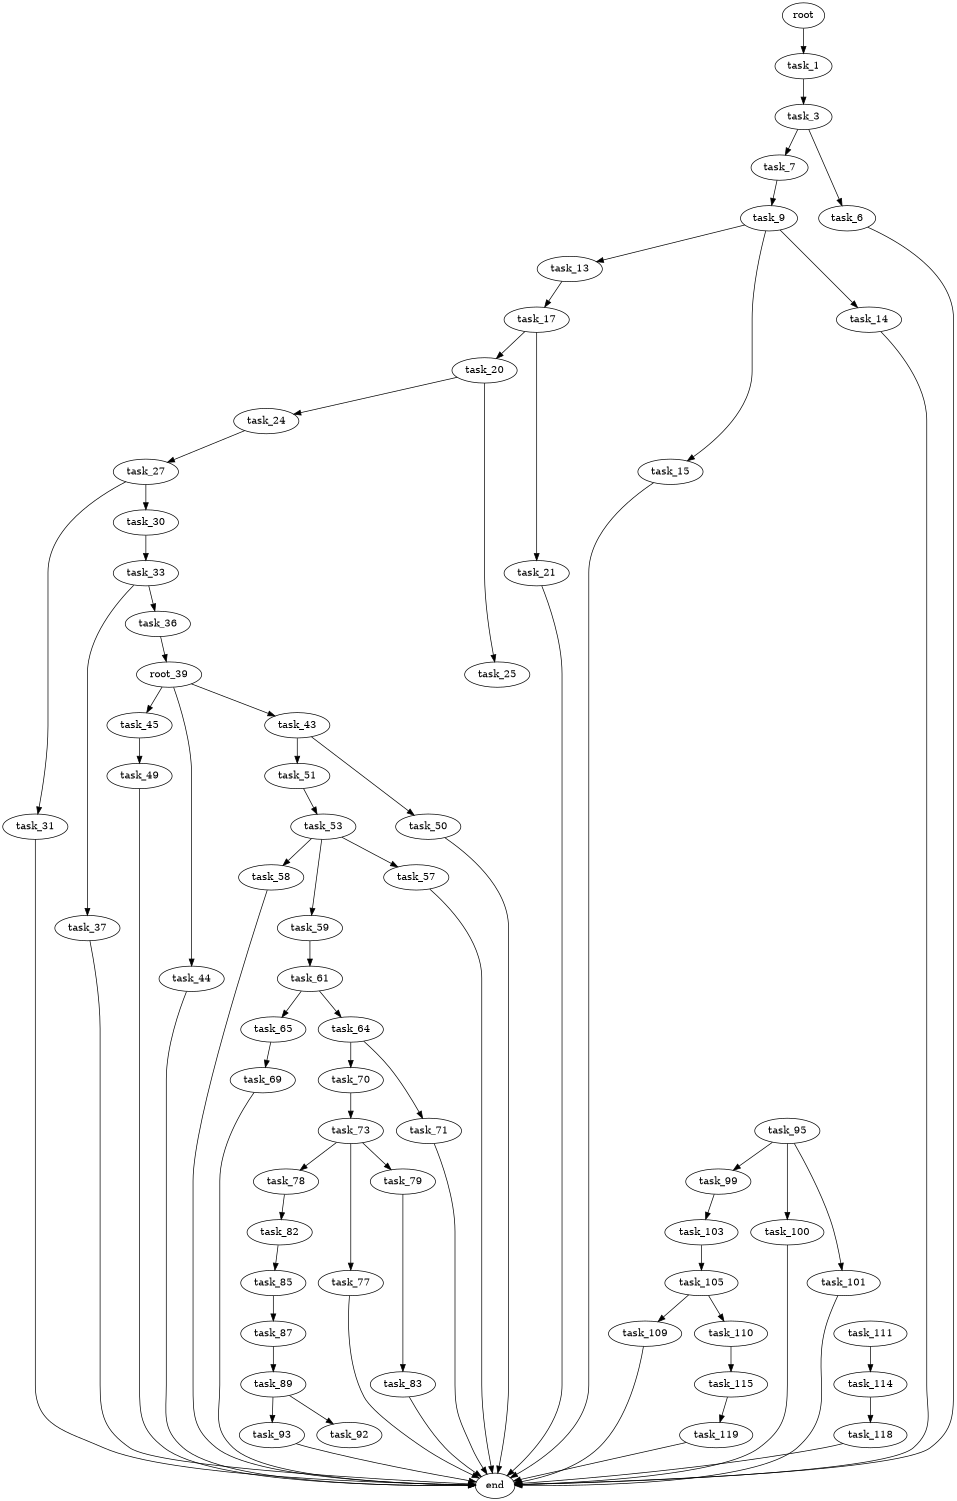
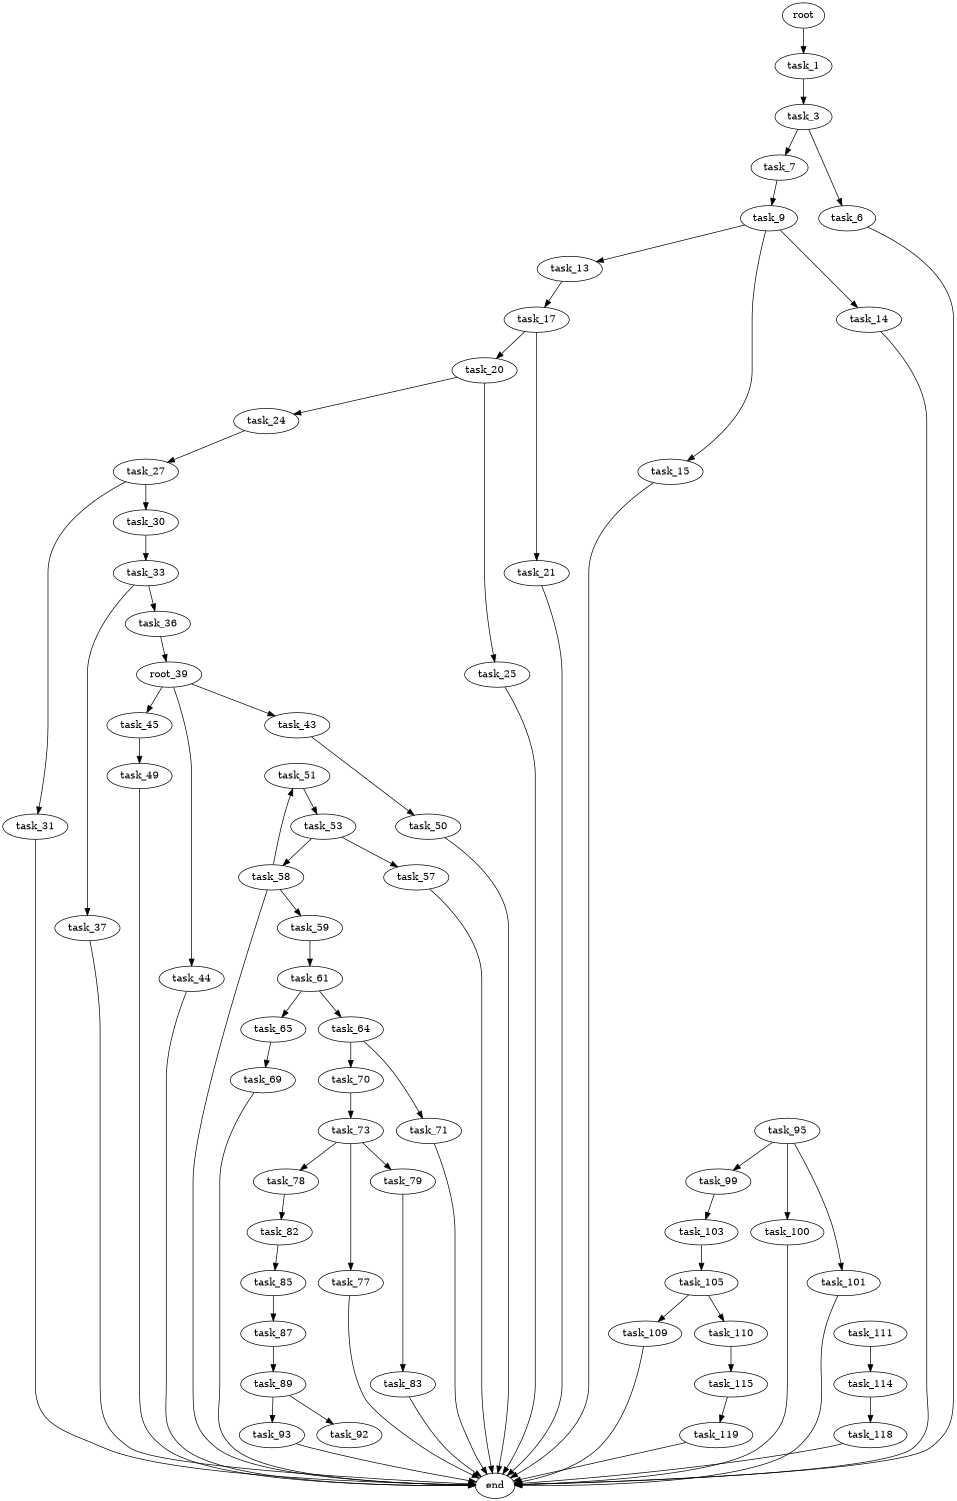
edge "task_43" -> "task_51": now "task_58" -> "task_51"
edge "task_53" -> "task_59": now "task_58" -> "task_59"
edge "task_25" -> "end": added
